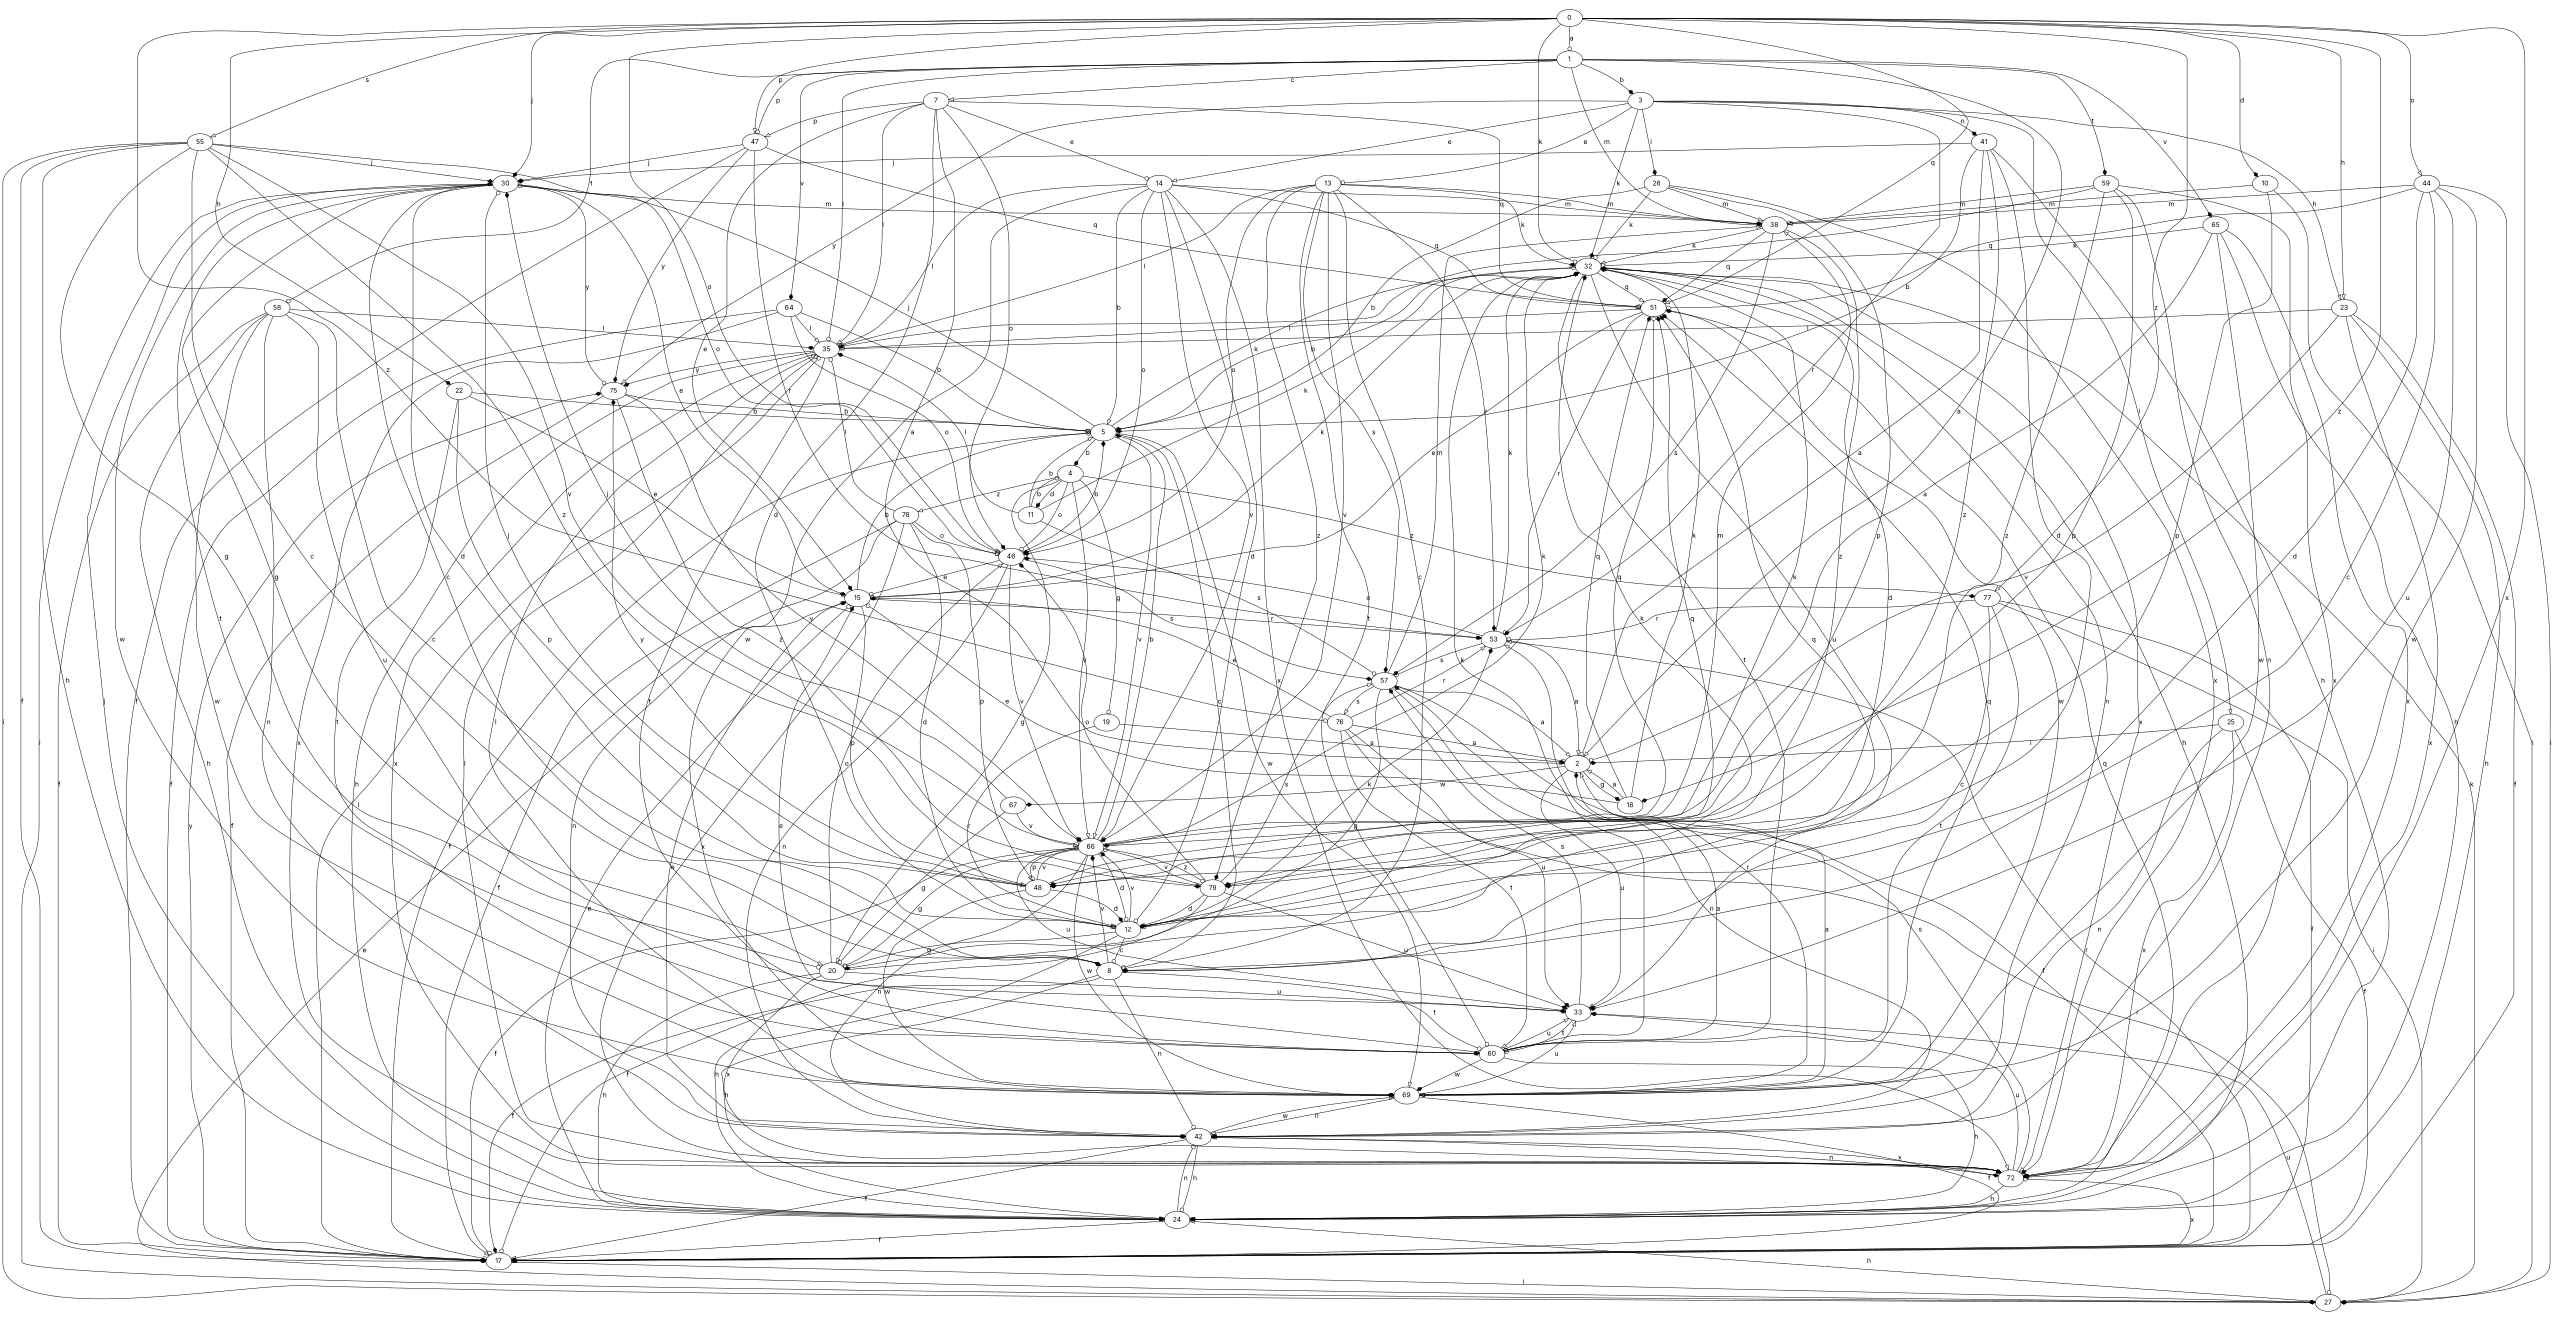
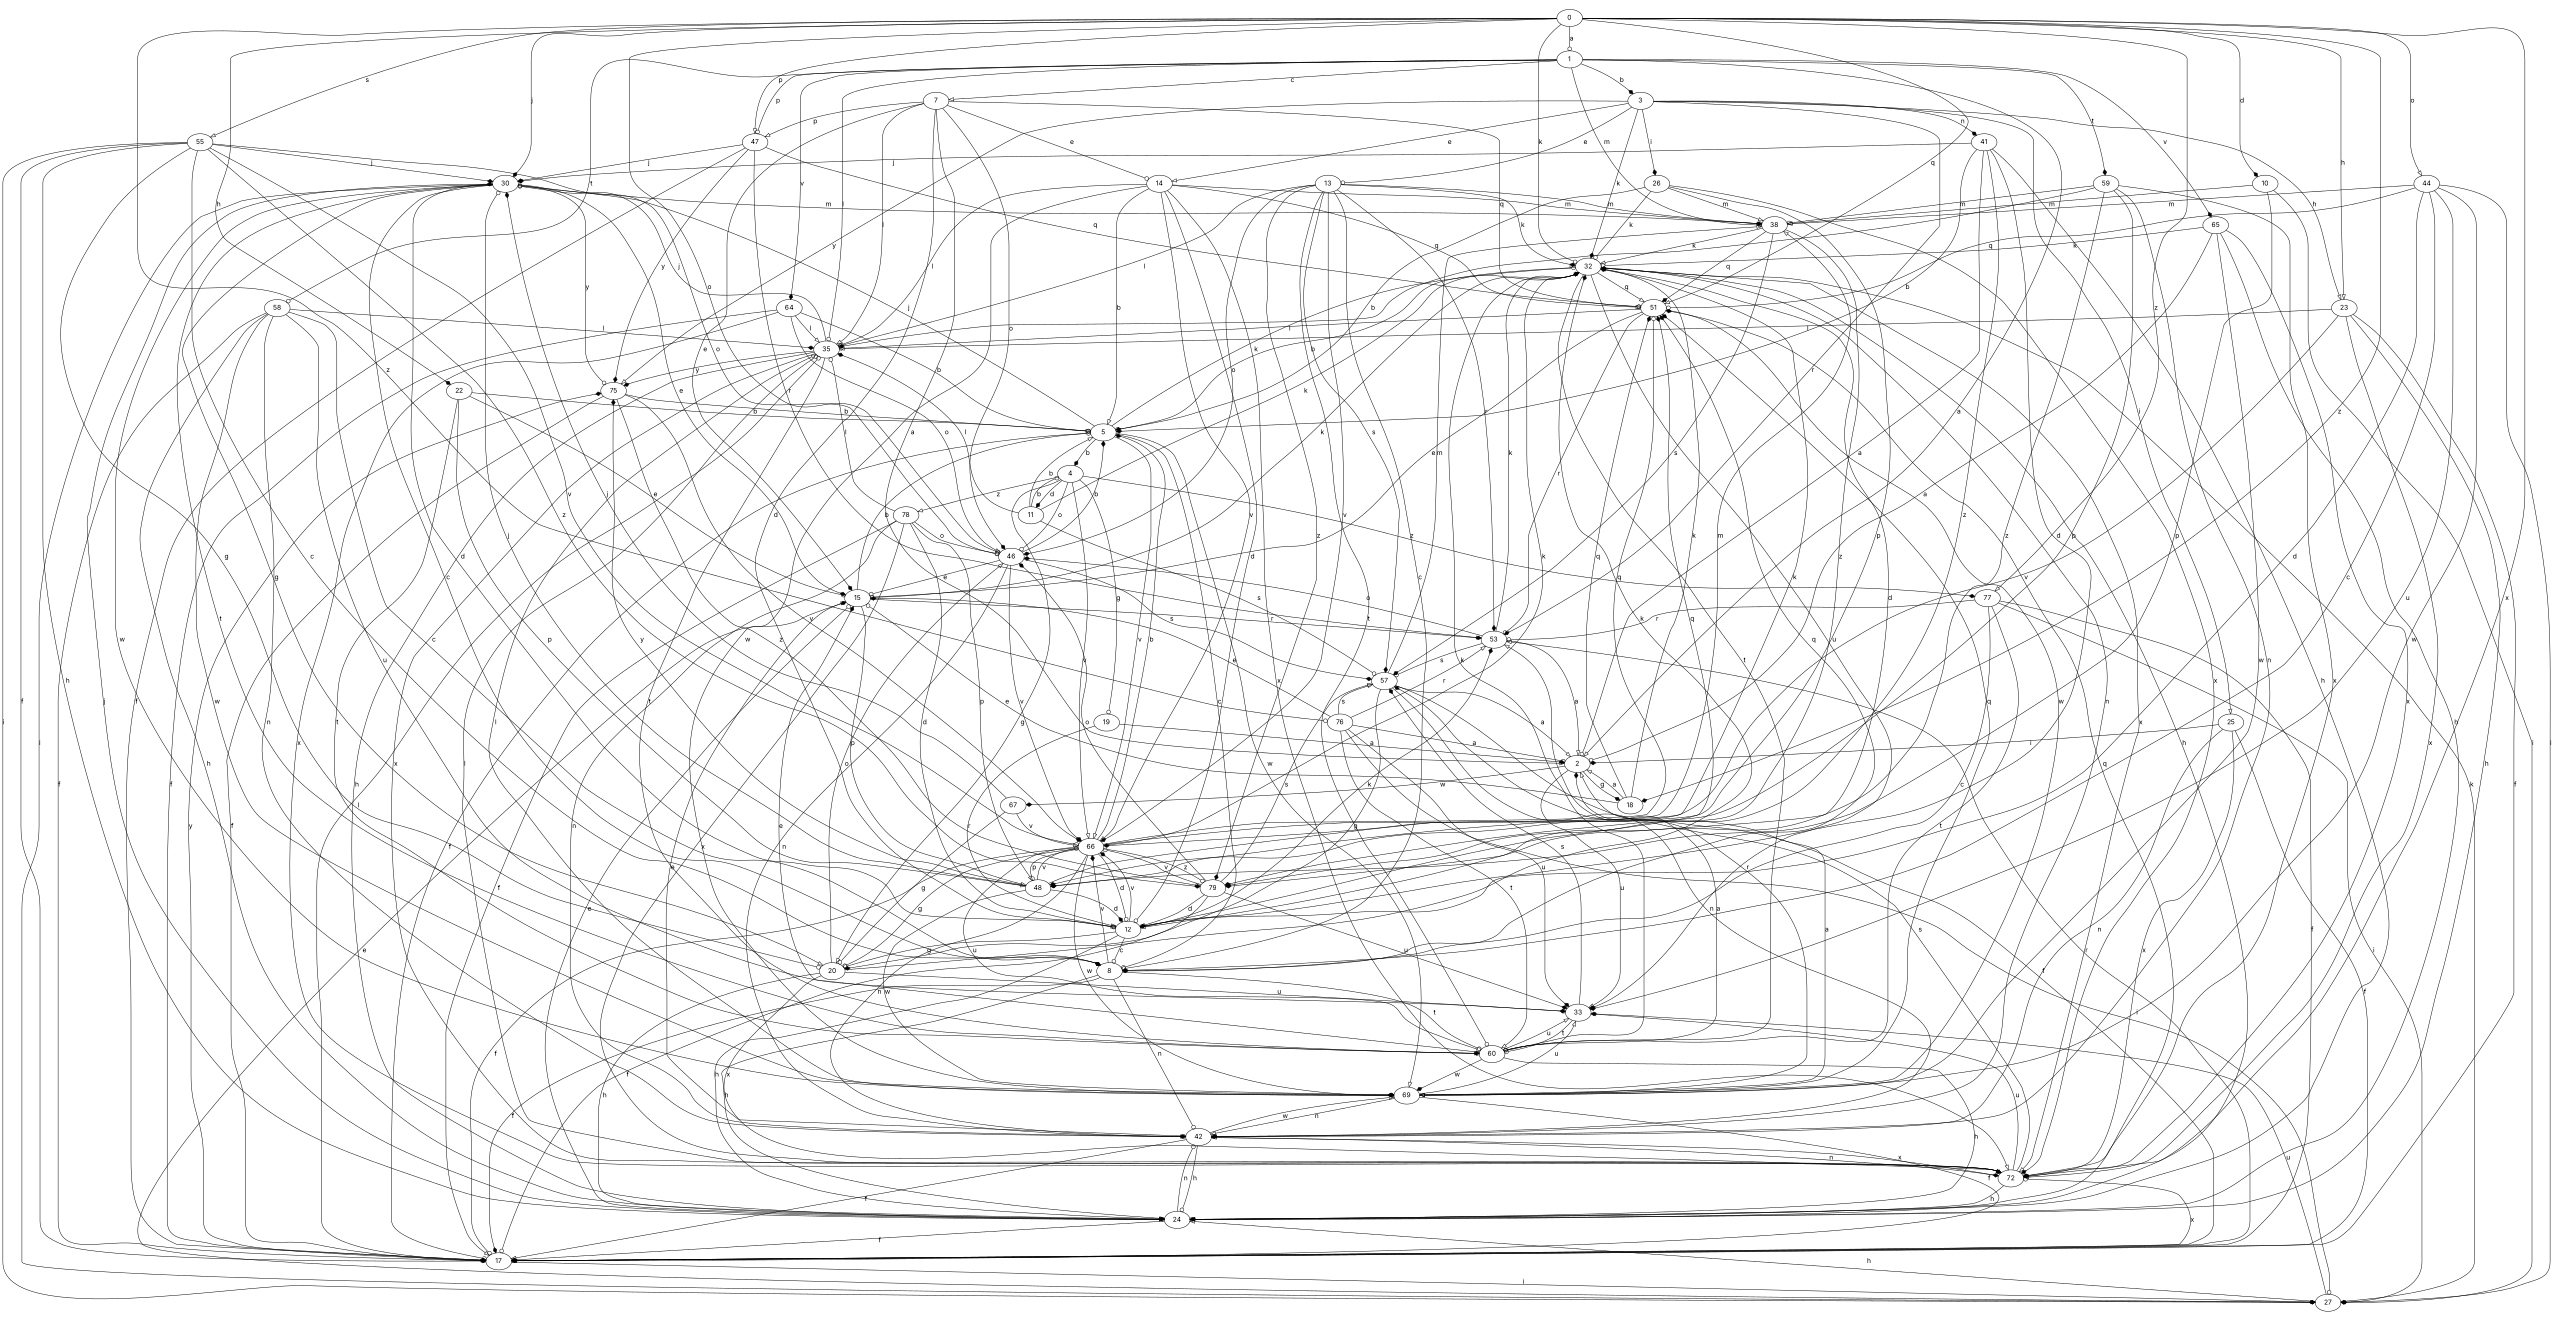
edge "35" -> "30": added, label "j"
edge "14" -> "46": removed, label "o"
edge "57" -> "76": reversed
edge "66" -> "33": now "66" -> "60"
